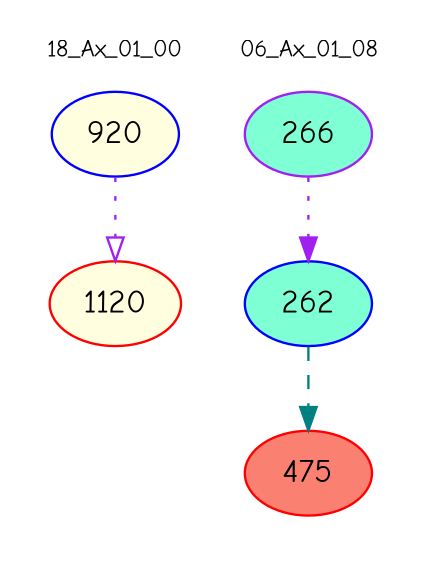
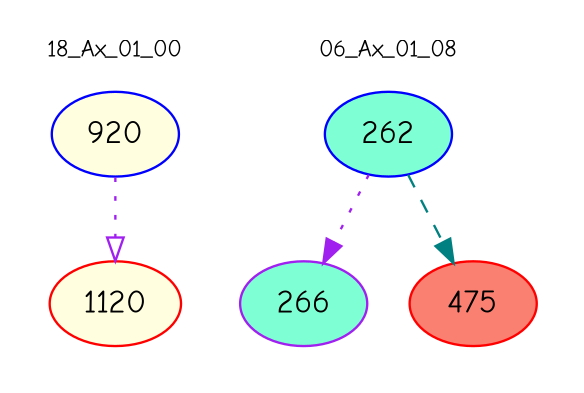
edge "266" -> "262": reversed
